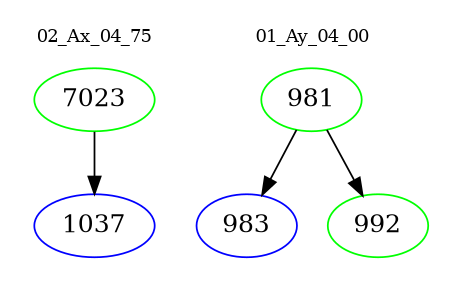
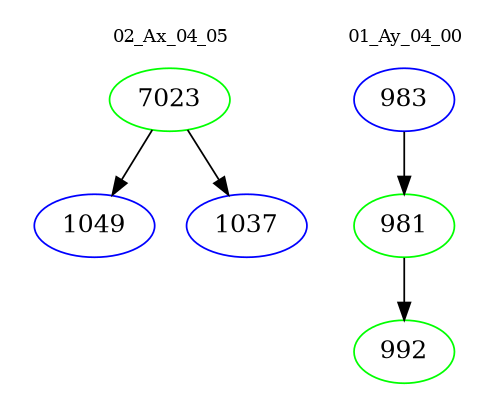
cluster "02_Ax_04_75": label "02_Ax_04_75" -> "02_Ax_04_05"
edge "981" -> "983": reversed
node "1049": added
